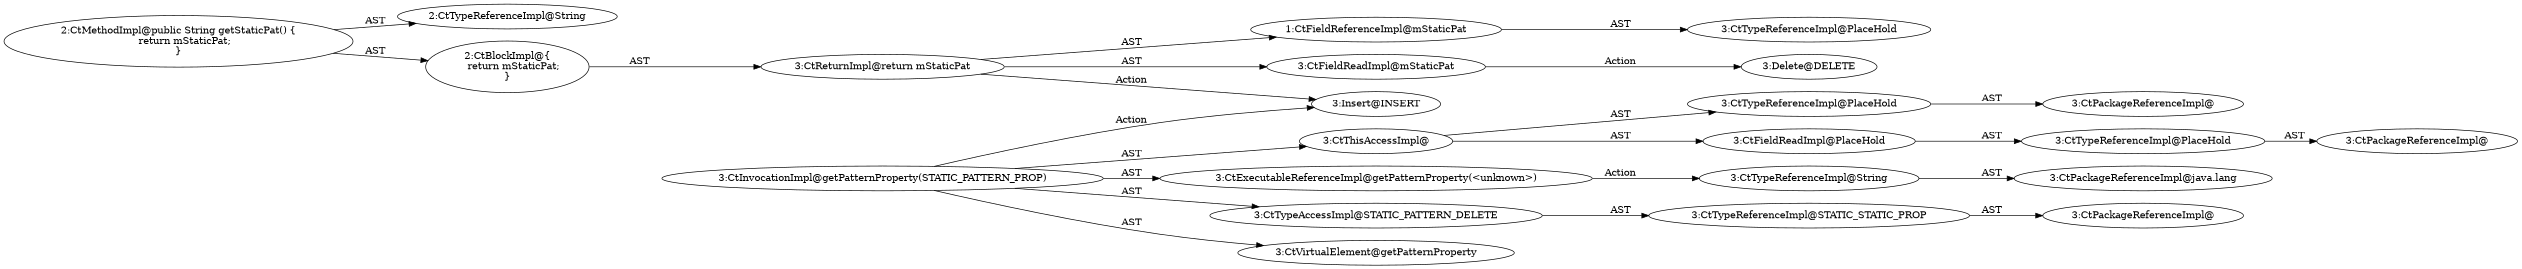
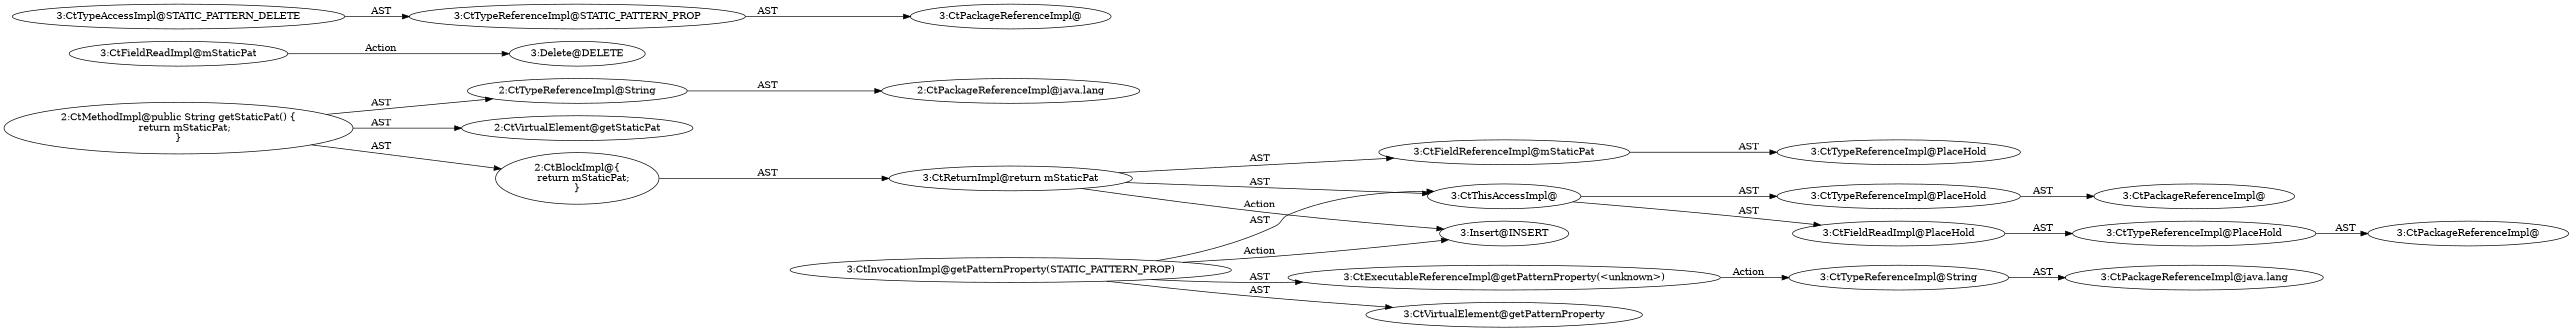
node "1:CtFieldReferenceImpl@mStaticPat": label "1:CtFieldReferenceImpl@mStaticPat" -> "3:CtFieldReferenceImpl@mStaticPat"
edge "3:CtReturnImpl@return mStaticPat" -> "3:CtFieldReadImpl@mStaticPat": now "3:CtReturnImpl@return mStaticPat" -> "3:CtThisAccessImpl@"
node "2:CtPackageReferenceImpl@java.lang": added
node "2:CtVirtualElement@getStaticPat": added
edge "3:CtInvocationImpl@getPatternProperty(STATIC_PATTERN_PROP)" -> "3:CtTypeAccessImpl@STATIC_PATTERN_DELETE": removed, label "AST"
node "3:CtTypeReferenceImpl@STATIC_STATIC_PROP": label "3:CtTypeReferenceImpl@STATIC_STATIC_PROP" -> "3:CtTypeReferenceImpl@STATIC_PATTERN_PROP"
